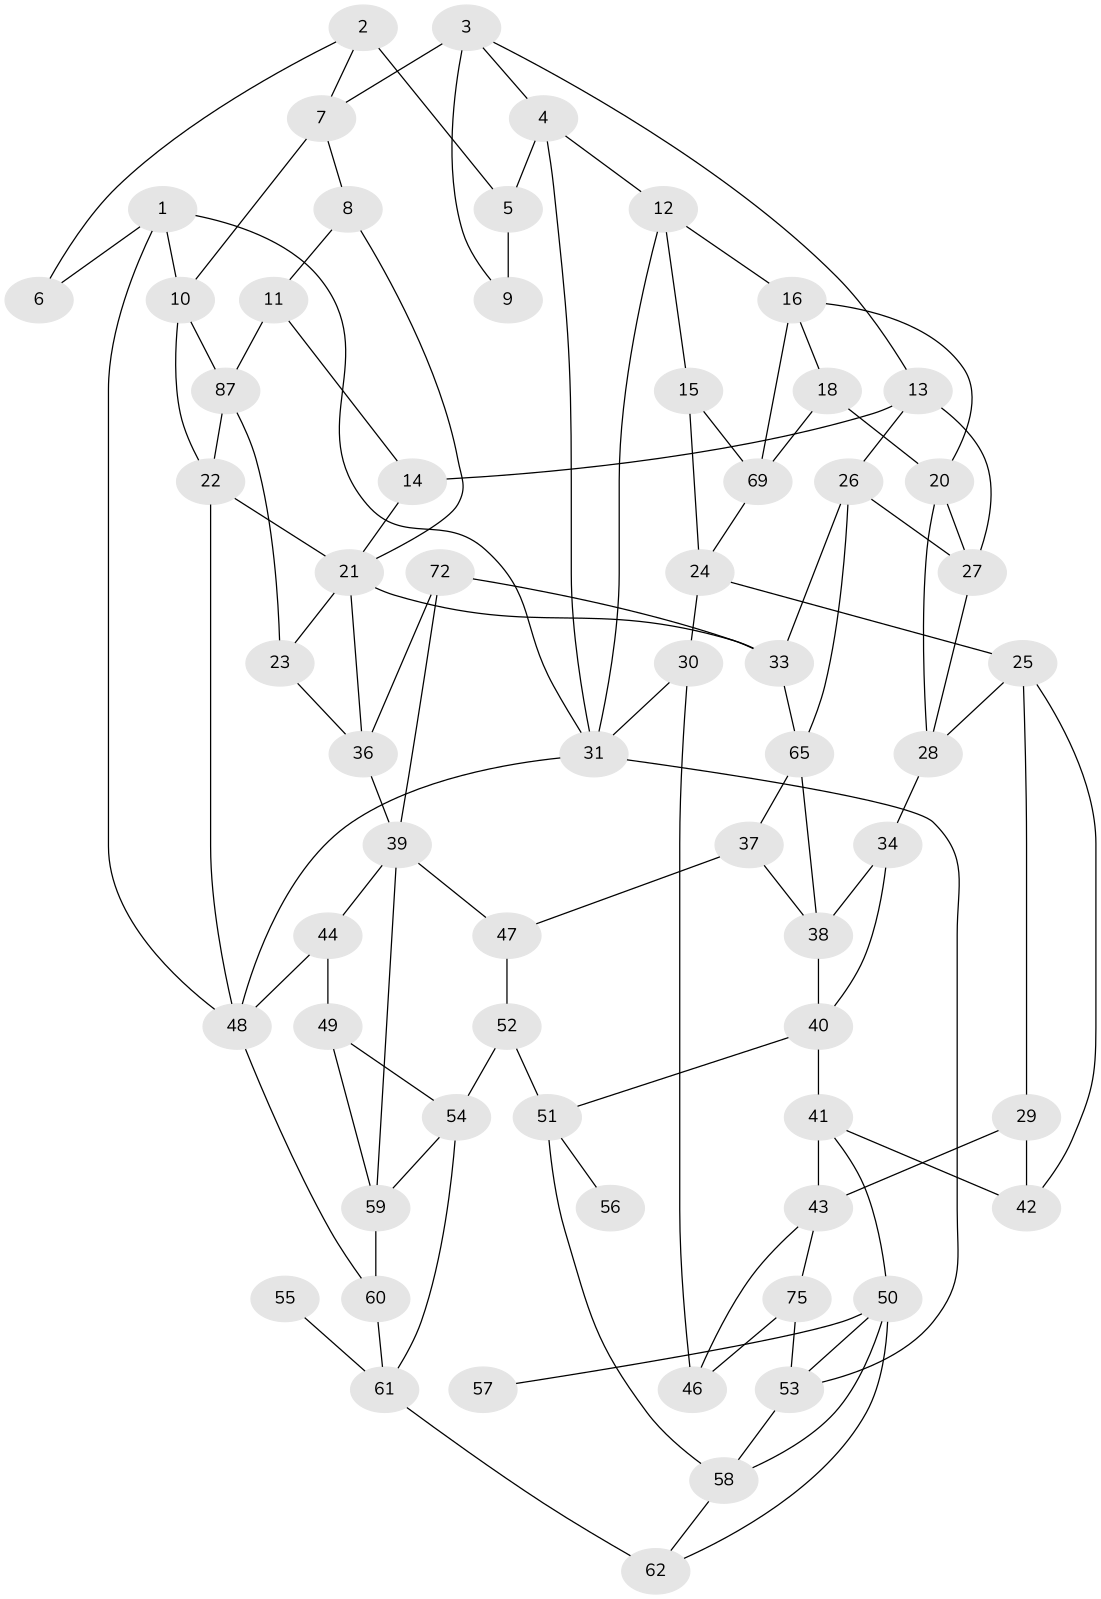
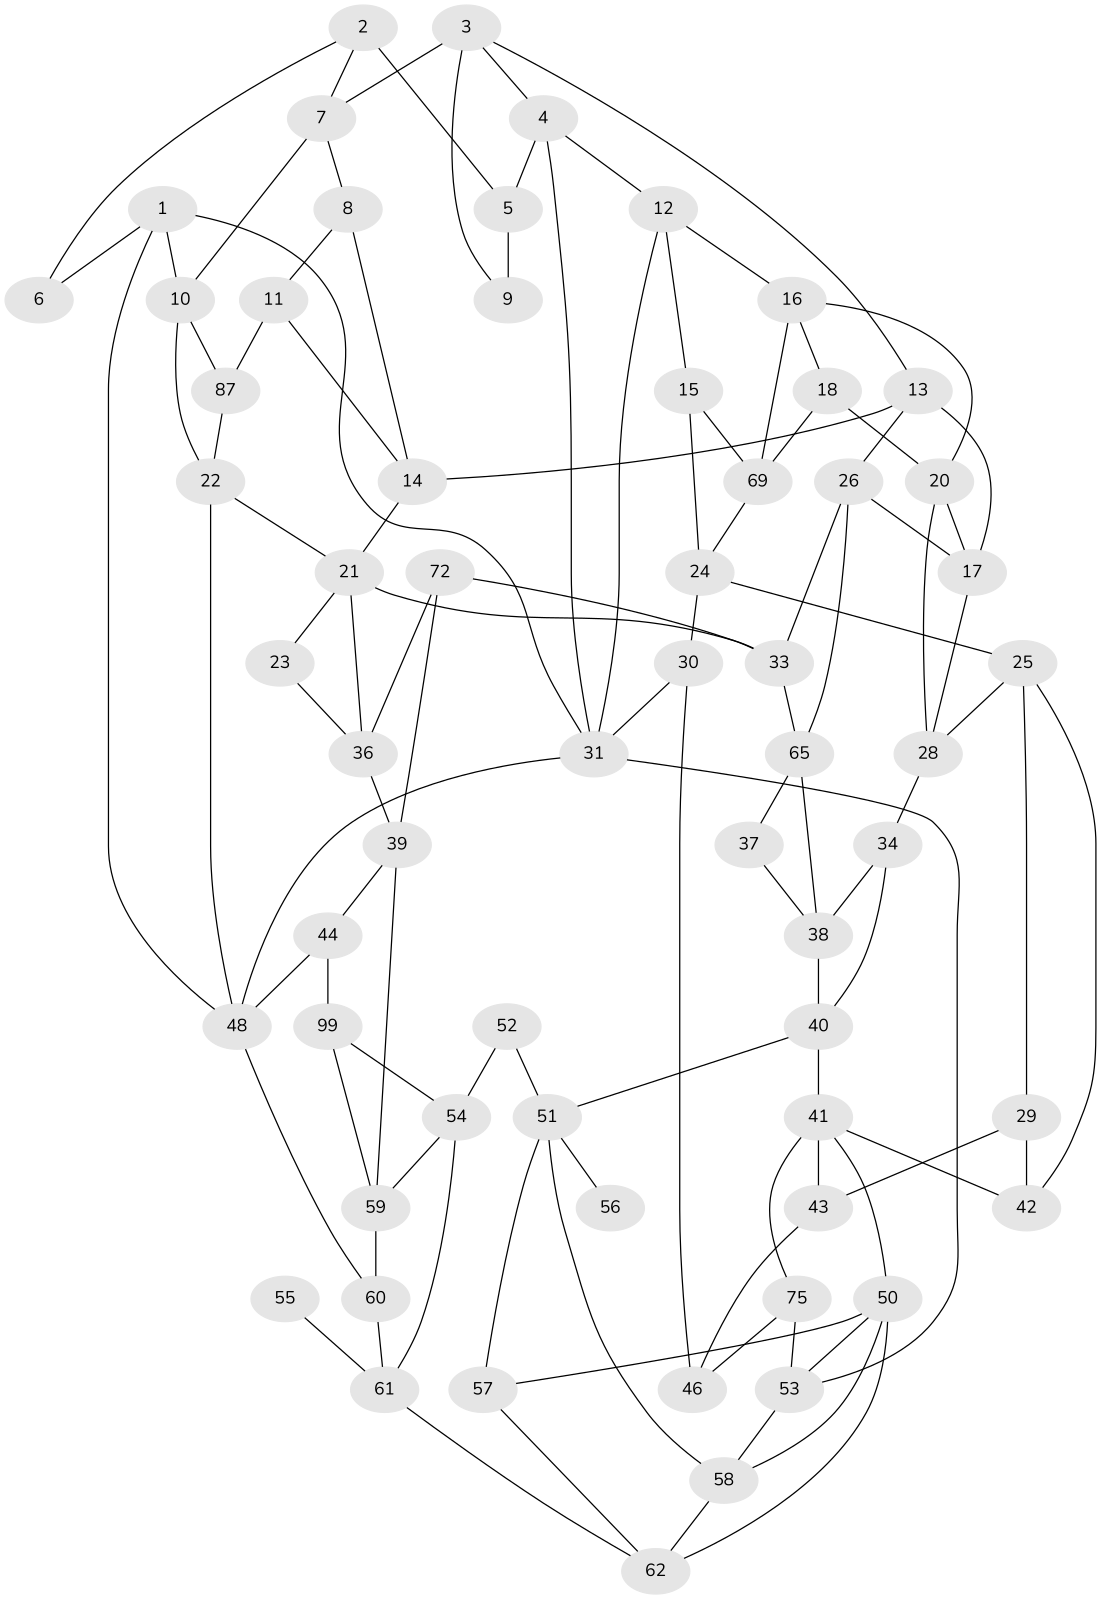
edge "8" -- "21": now "8" -- "14"
edge "87" -- "23": removed
node "27": label "27" -> "17"
node "47": removed
node "49": label "49" -> "99"
edge "51" -- "57": added
edge "43" -- "75": now "41" -- "75"
edge "57" -- "62": added
